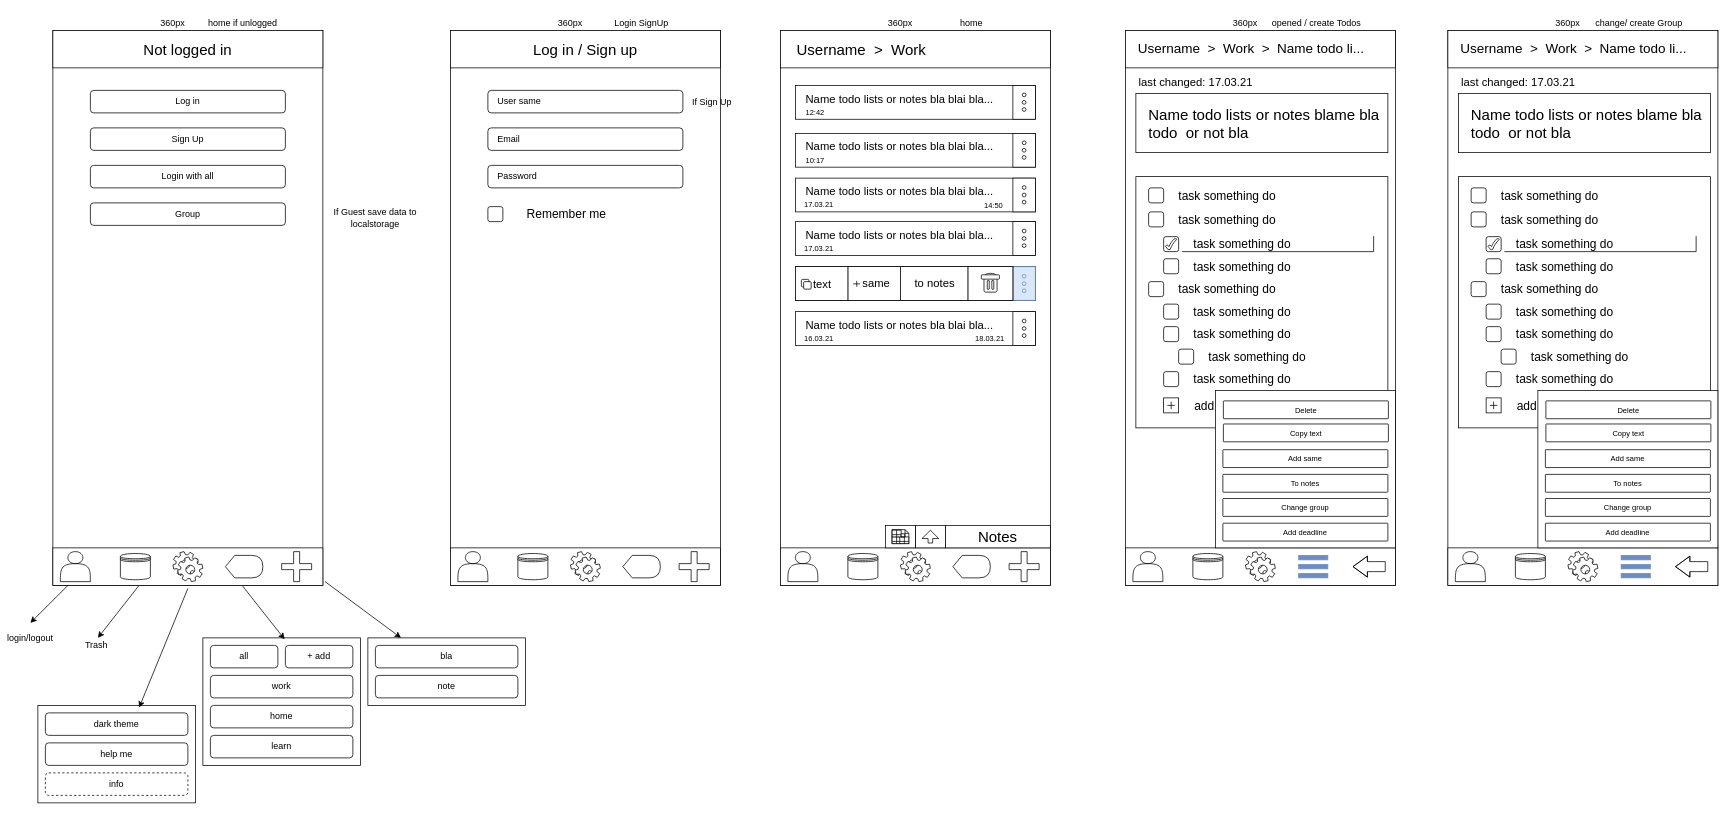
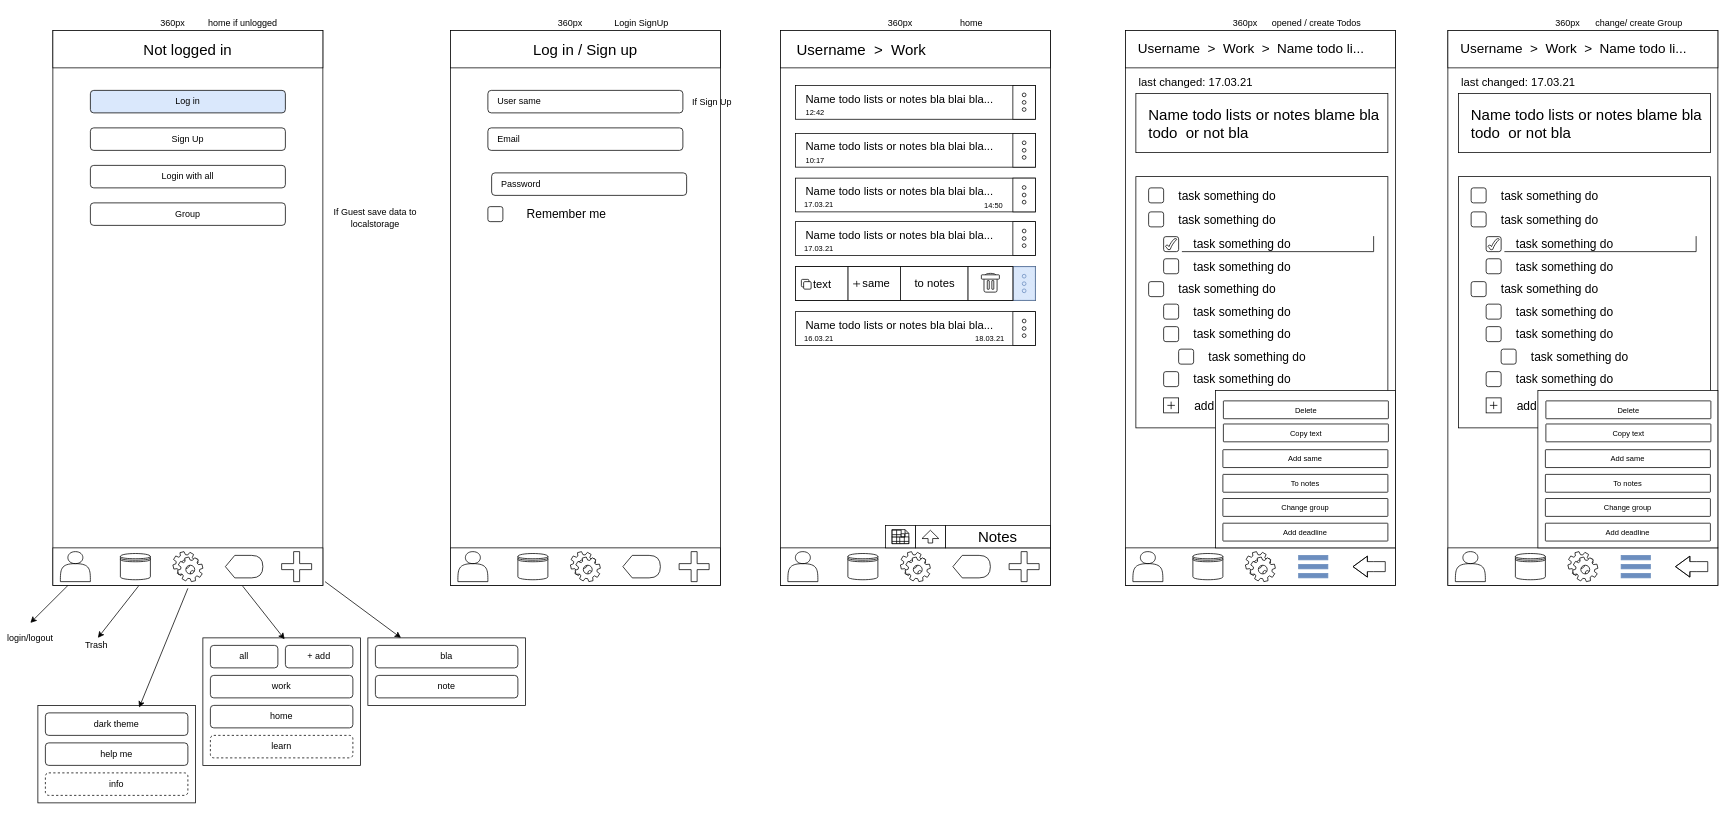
node "Log in": fillcolor #ffffff -> #dae8fc
node "Password": moved (585, 177) -> (589, 184)
node "learn": style solid -> dashed
